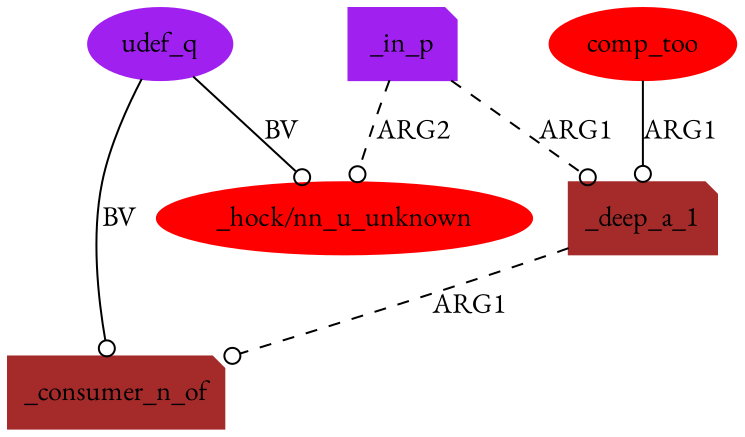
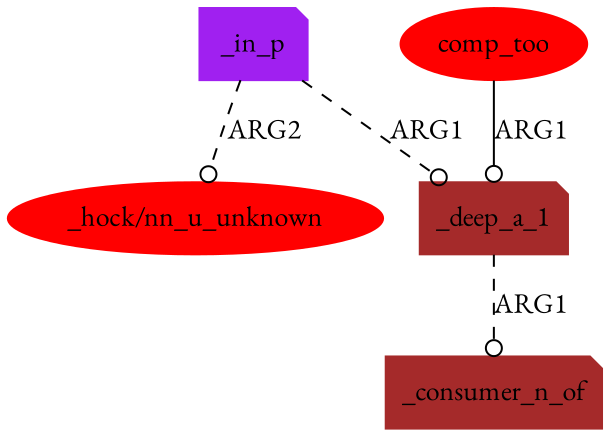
node "udef_q": removed
